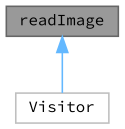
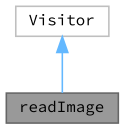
edge "Visitor" -> "readImage": reversed
